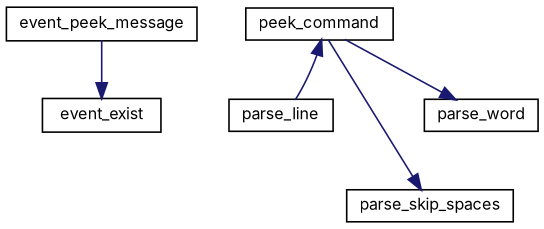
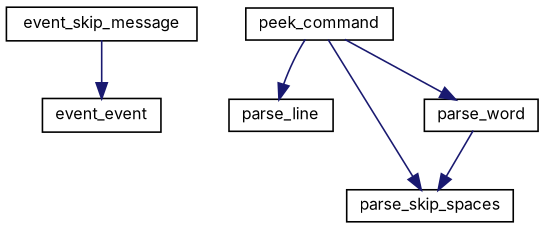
node "event_peek_message": label "event_peek_message" -> "event_skip_message"
edge "parse_line" -> "peek_command": reversed
node "event_exist": label "event_exist" -> "event_event"
edge "parse_word" -> "parse_skip_spaces": added
